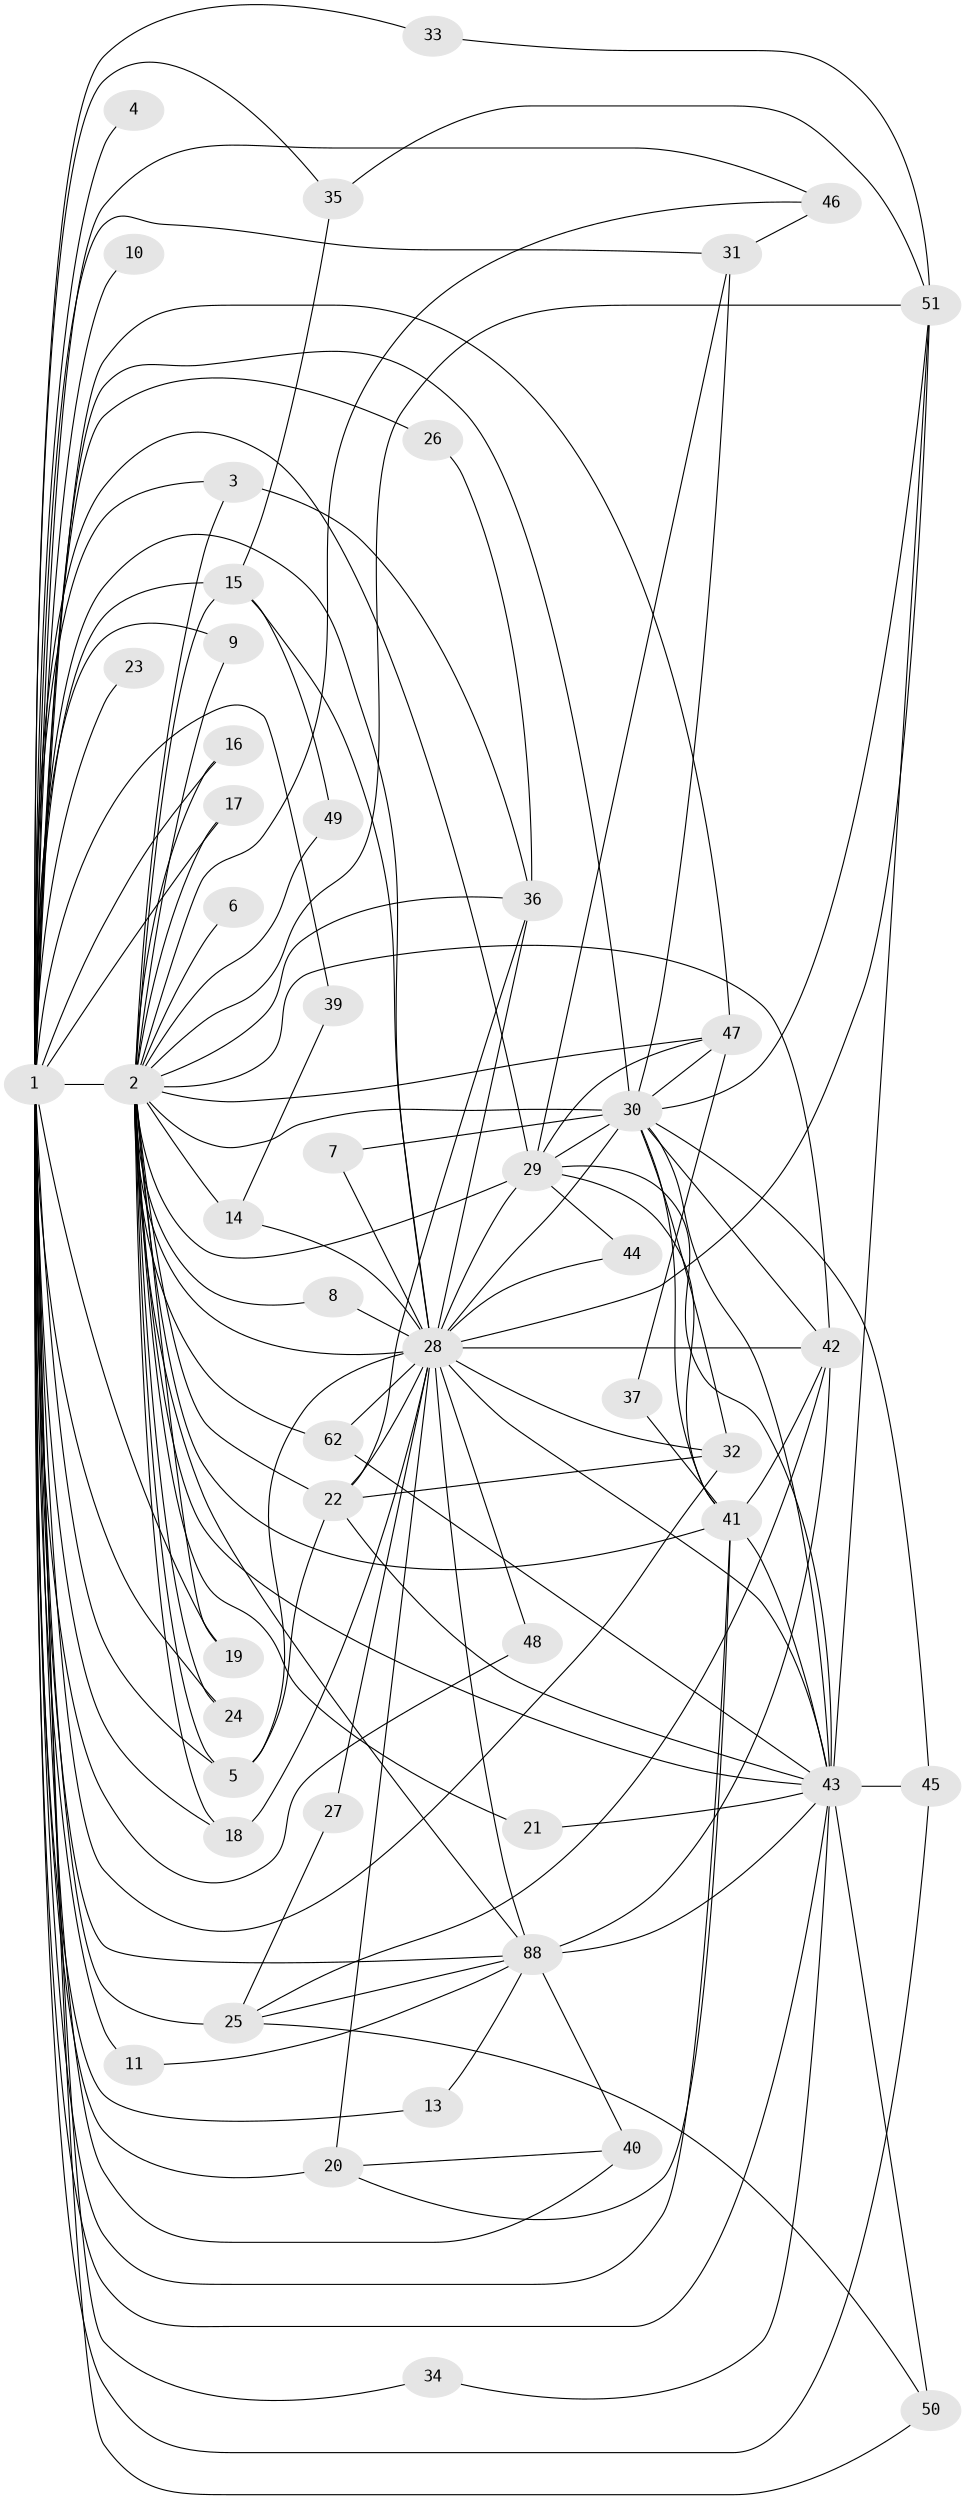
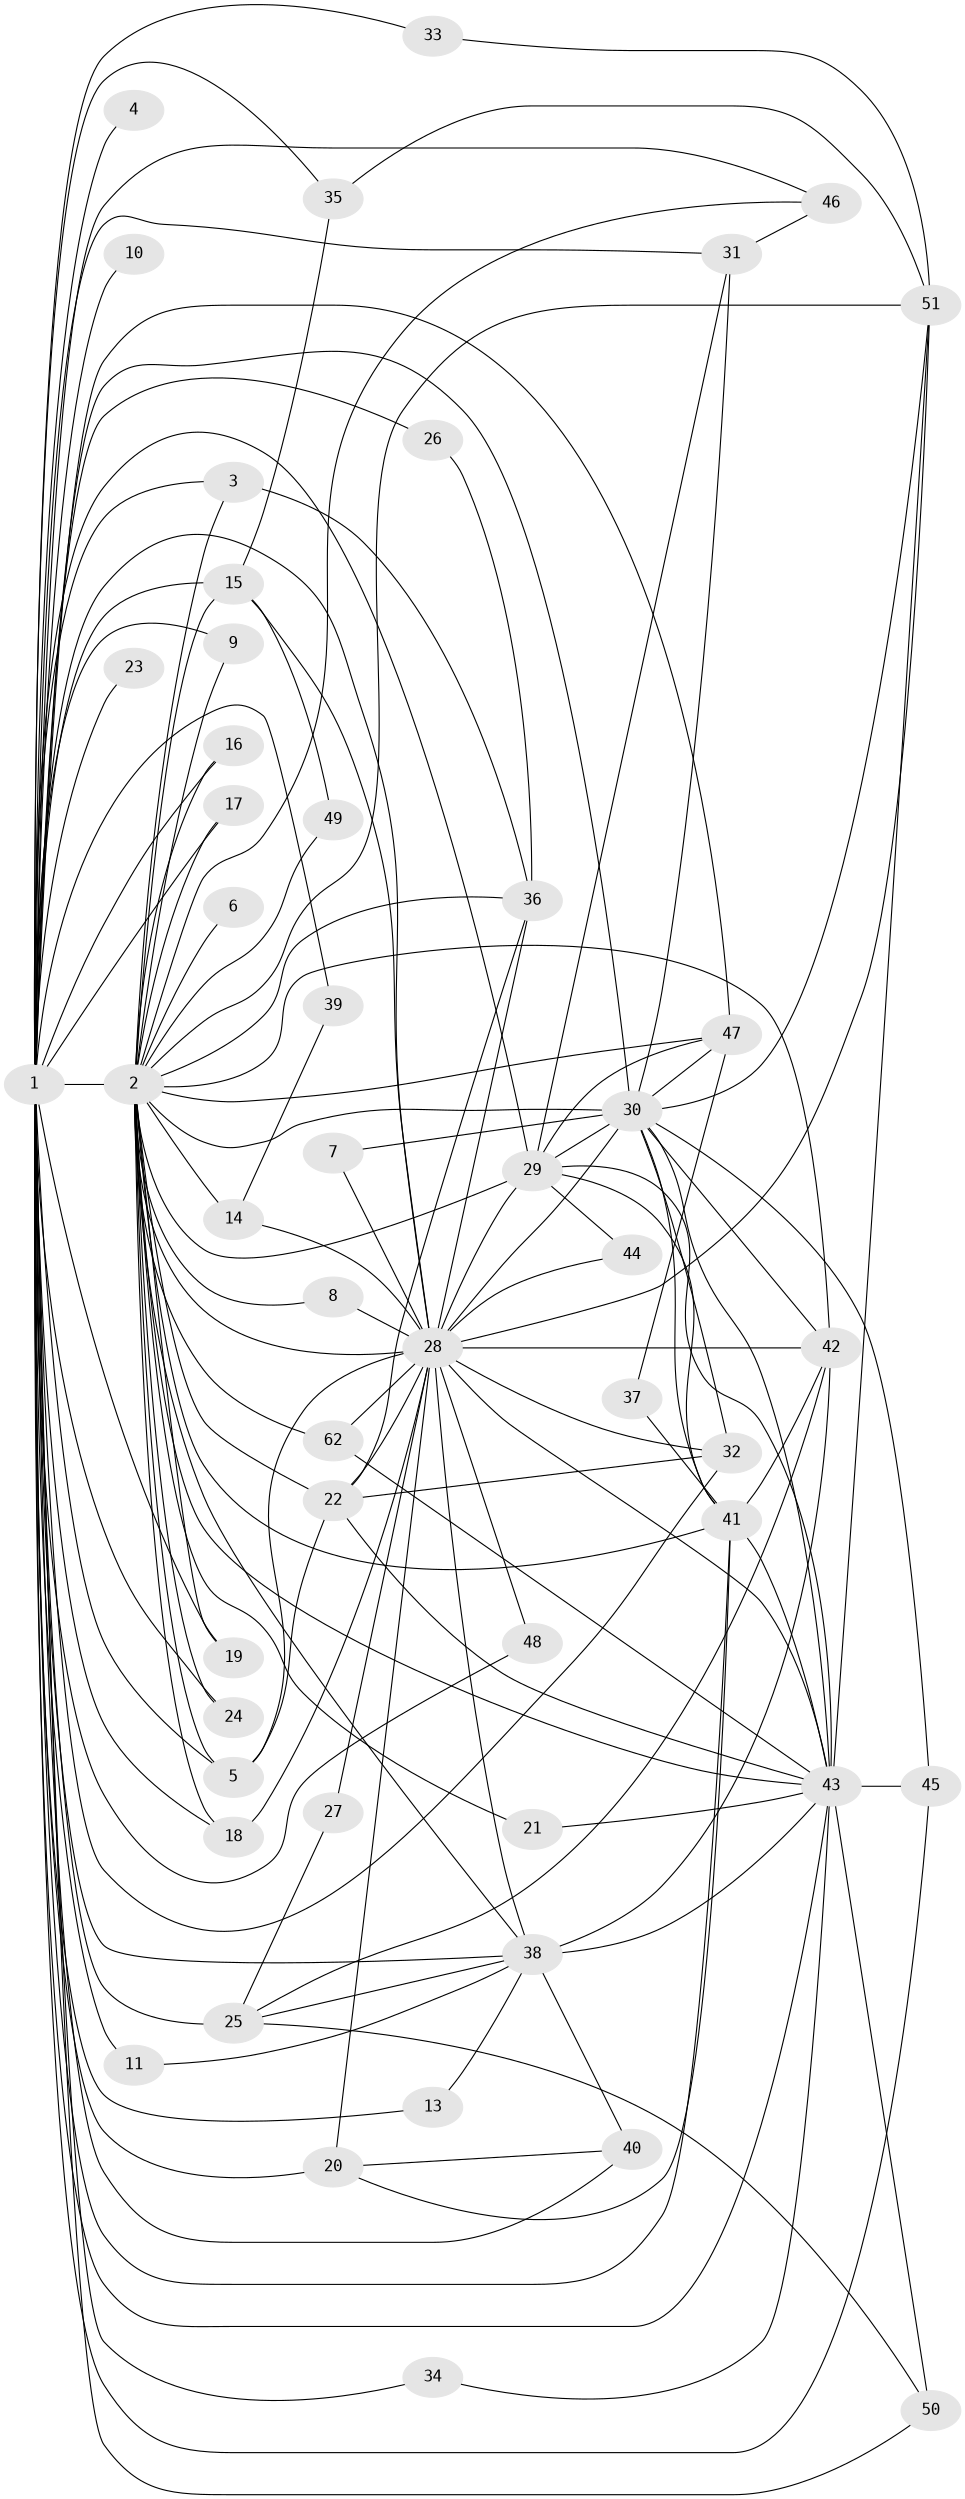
node "88": label "88" -> "38"
